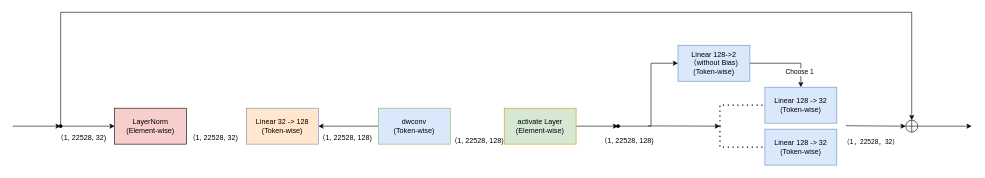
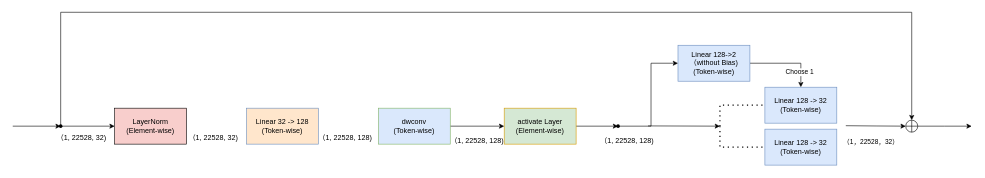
edge "dwconv (Token-wise)" -> "Linear 32 -> 128 (Token-wise)": now "dwconv (Token-wise)" -> "activate Layer (Element-wise)"
